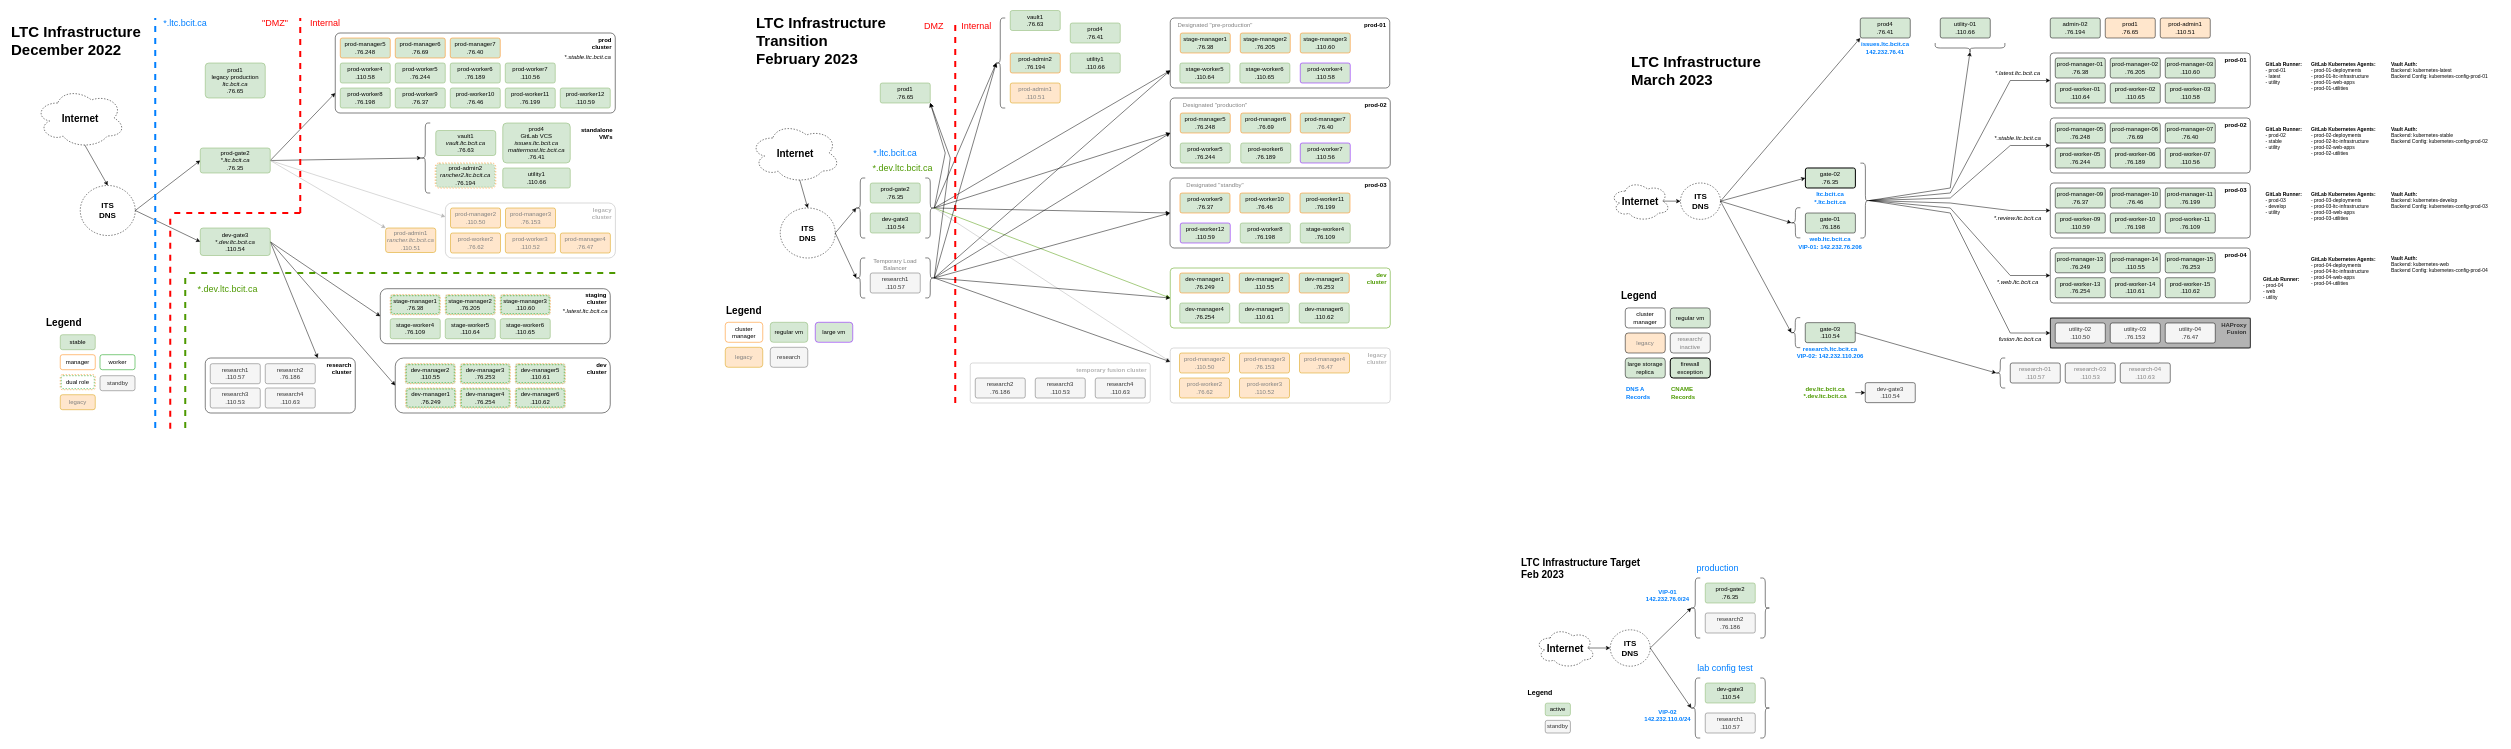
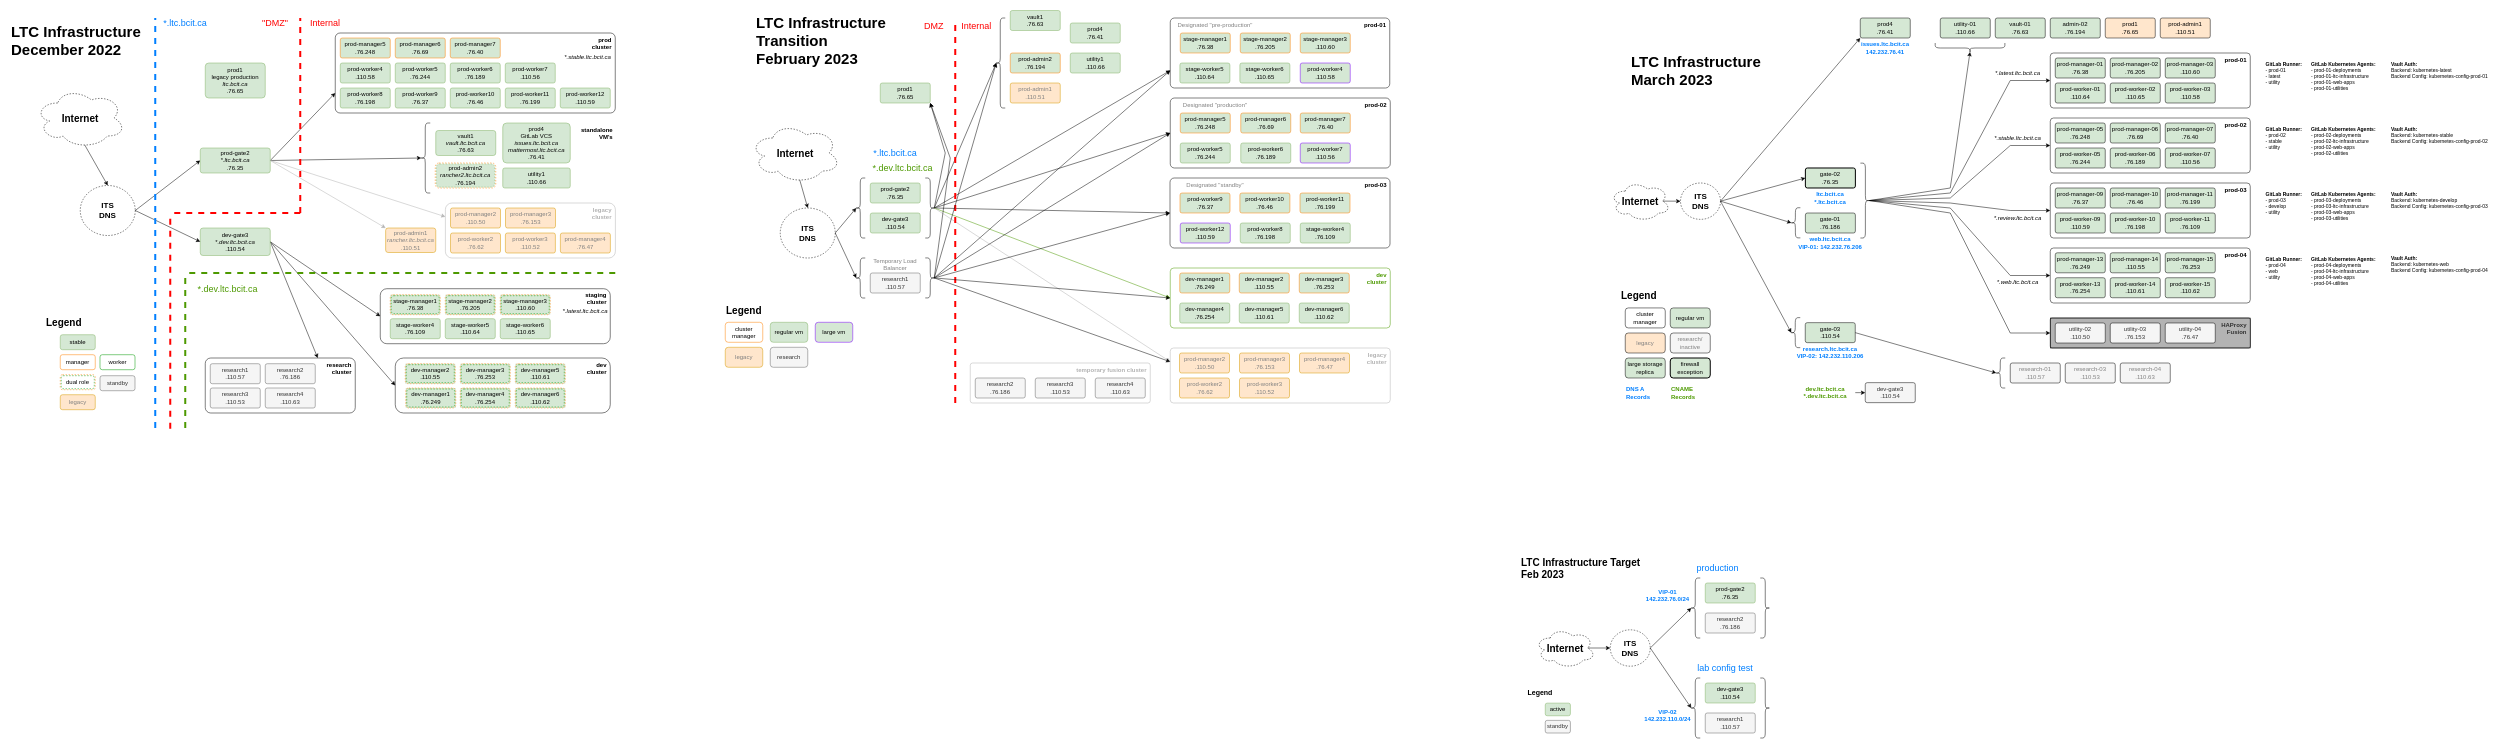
node "vault-01 .76.63": added
node "GitLab Runner: - prod-04 - web - utility": moved (2285, 288) -> (2287, 268)
node "fusion.ltc.bcit.ca": removed
